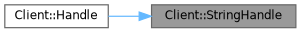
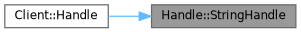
node "Client::StringHandle": label "Client::StringHandle" -> "Handle::StringHandle"
